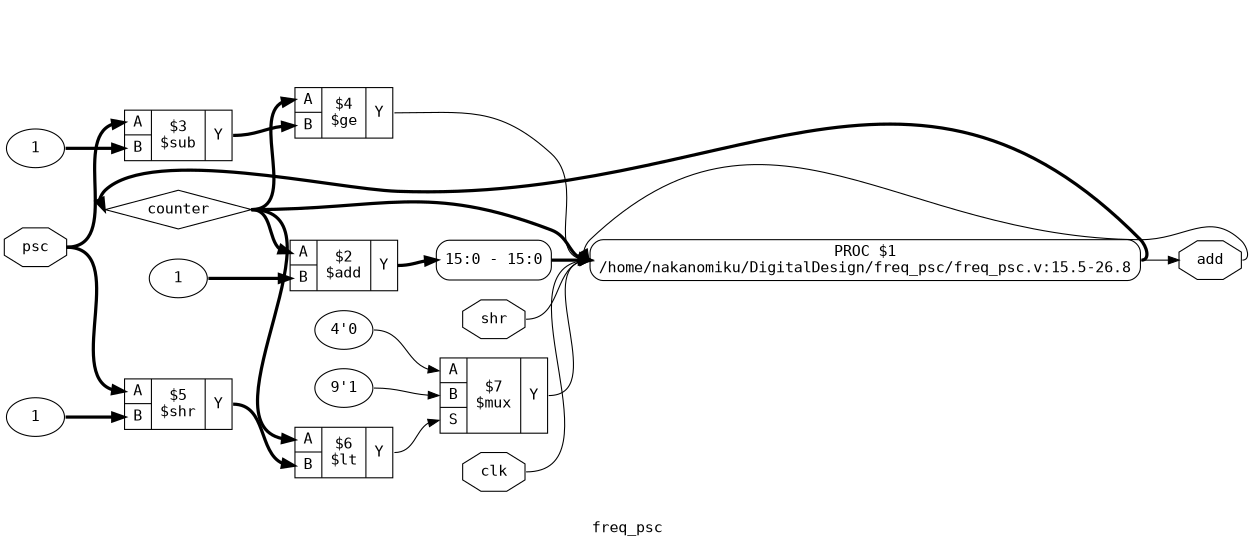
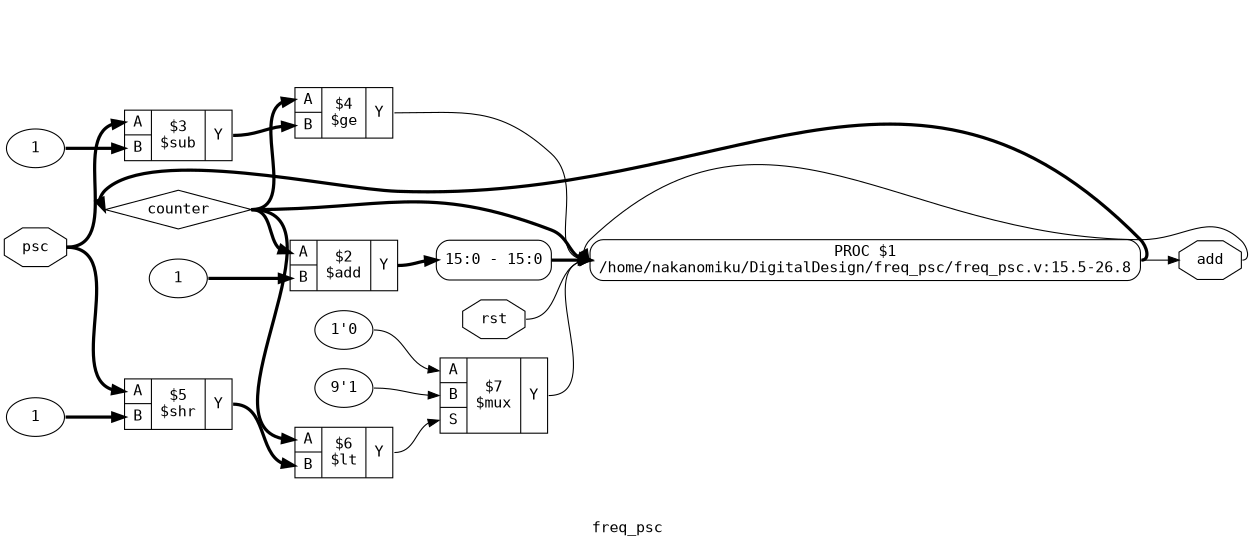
node "shr": label "shr" -> "rst"
node "4'0": label "4'0" -> "1'0"
node "clk": removed
